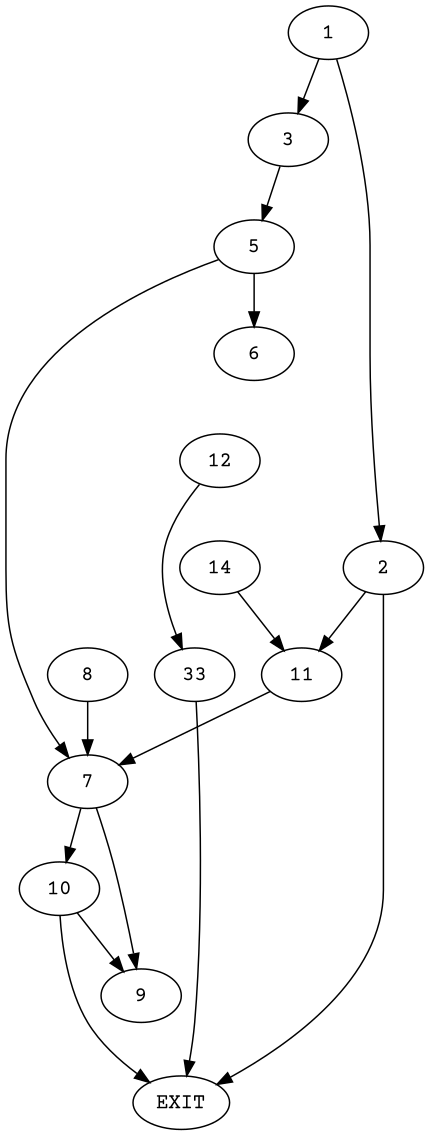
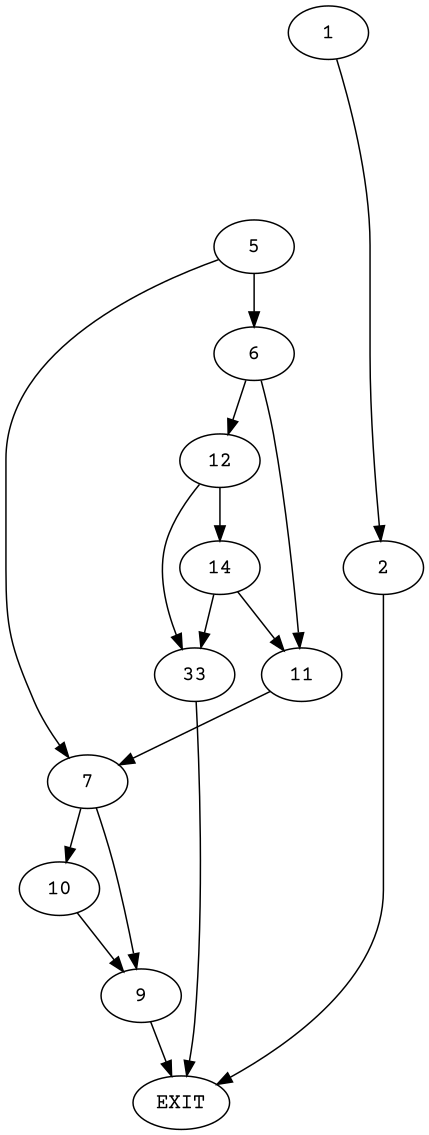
node "3": removed
edge "6" -> "12": added
edge "12" -> "14": added
edge "14" -> "33": added
edge "2" -> "11": now "6" -> "11"
node "8": removed
edge "10" -> "EXIT": now "9" -> "EXIT"
